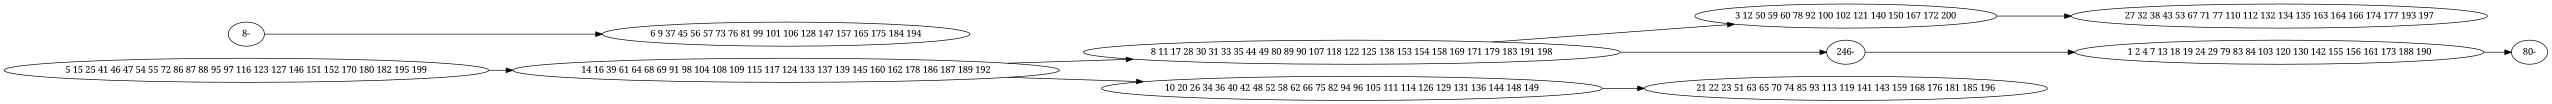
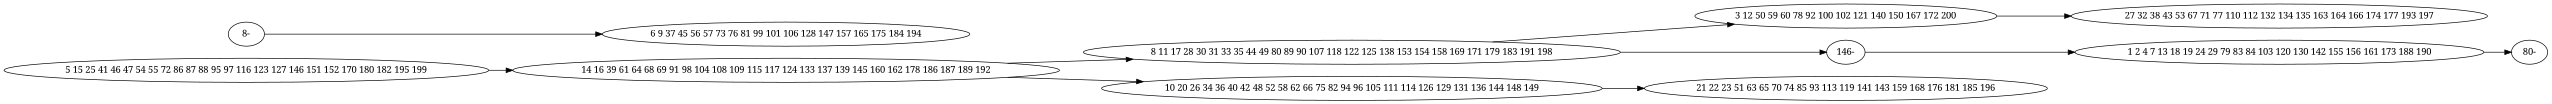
node "246-": label "246-" -> "146-"
